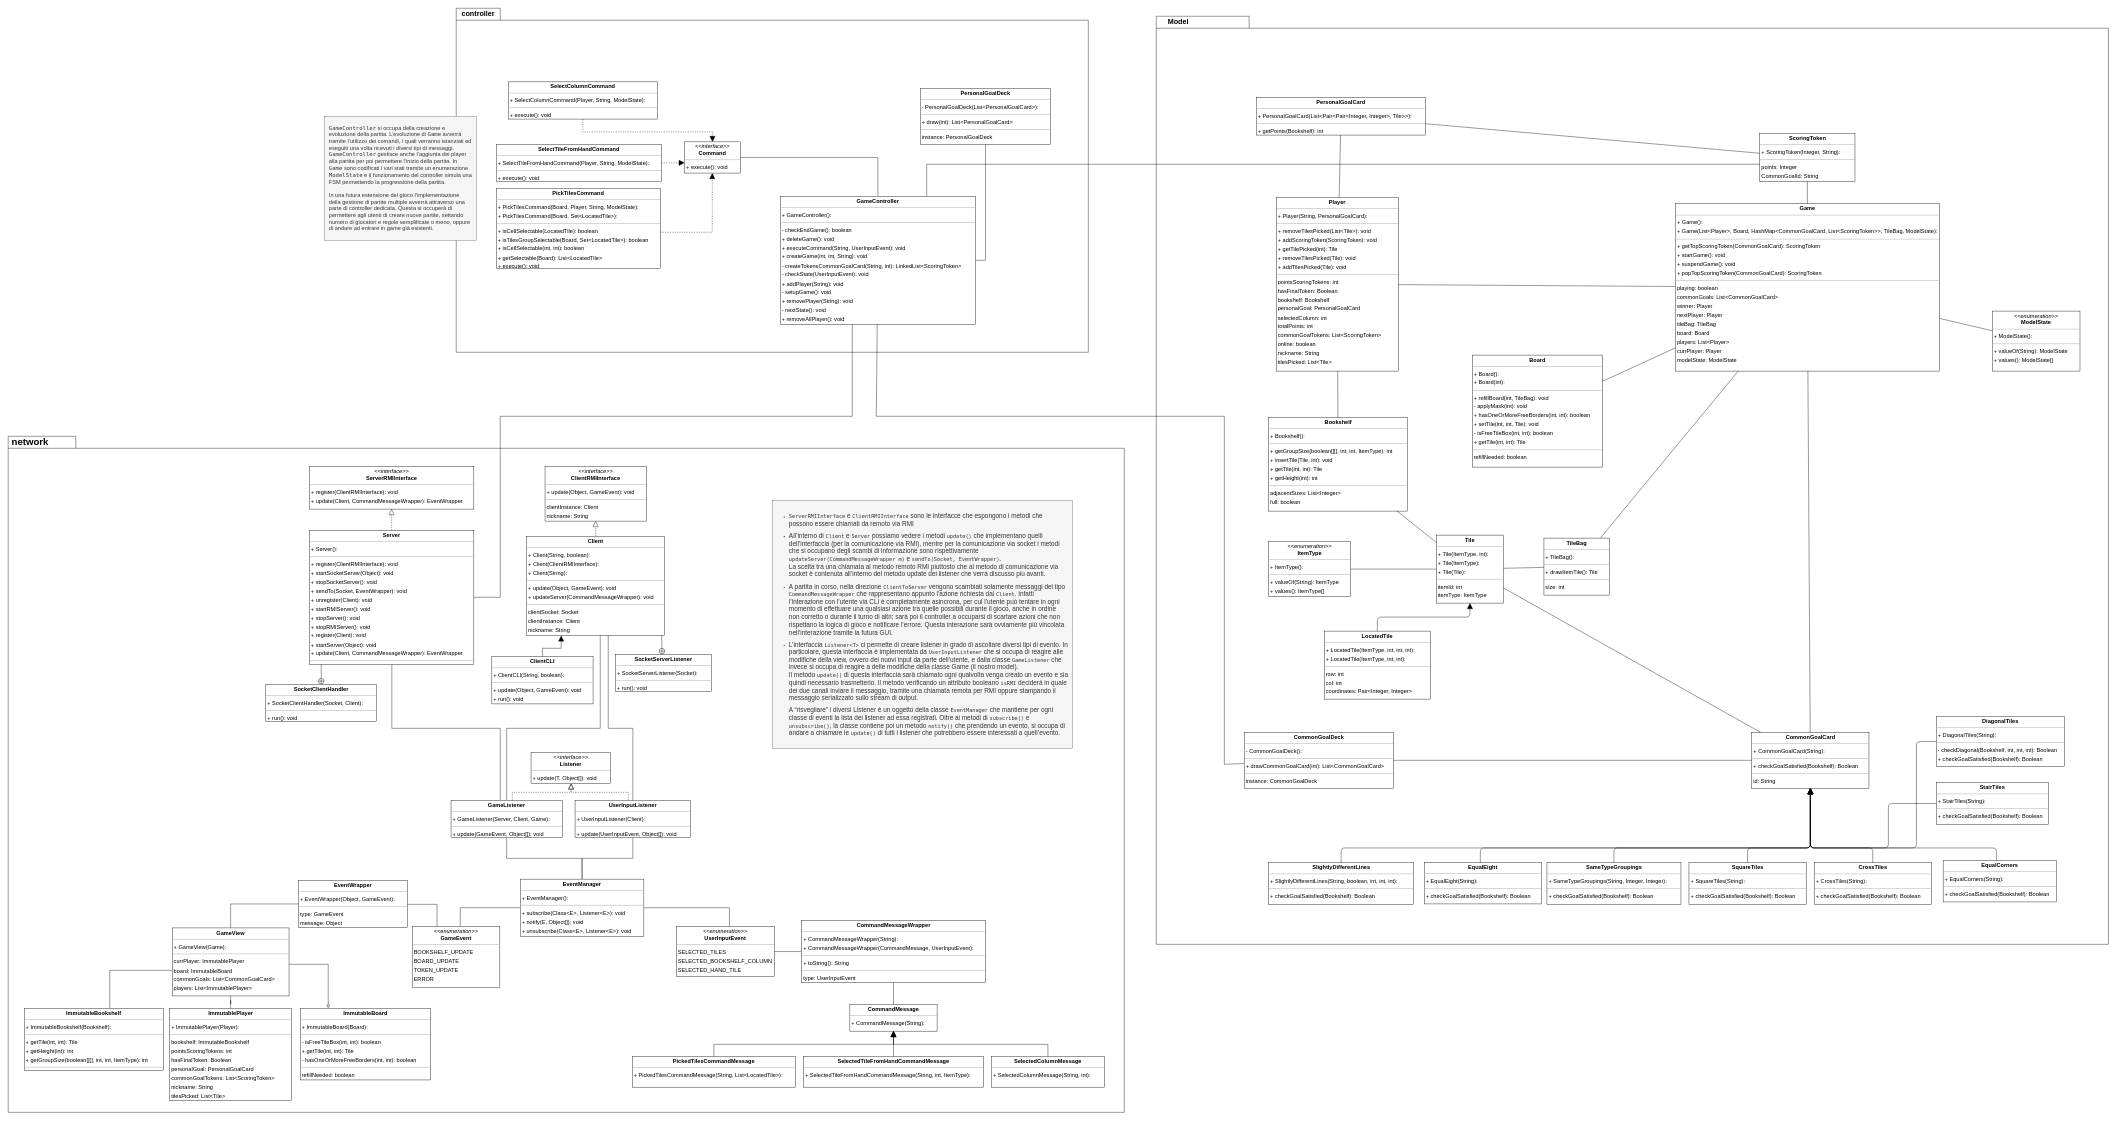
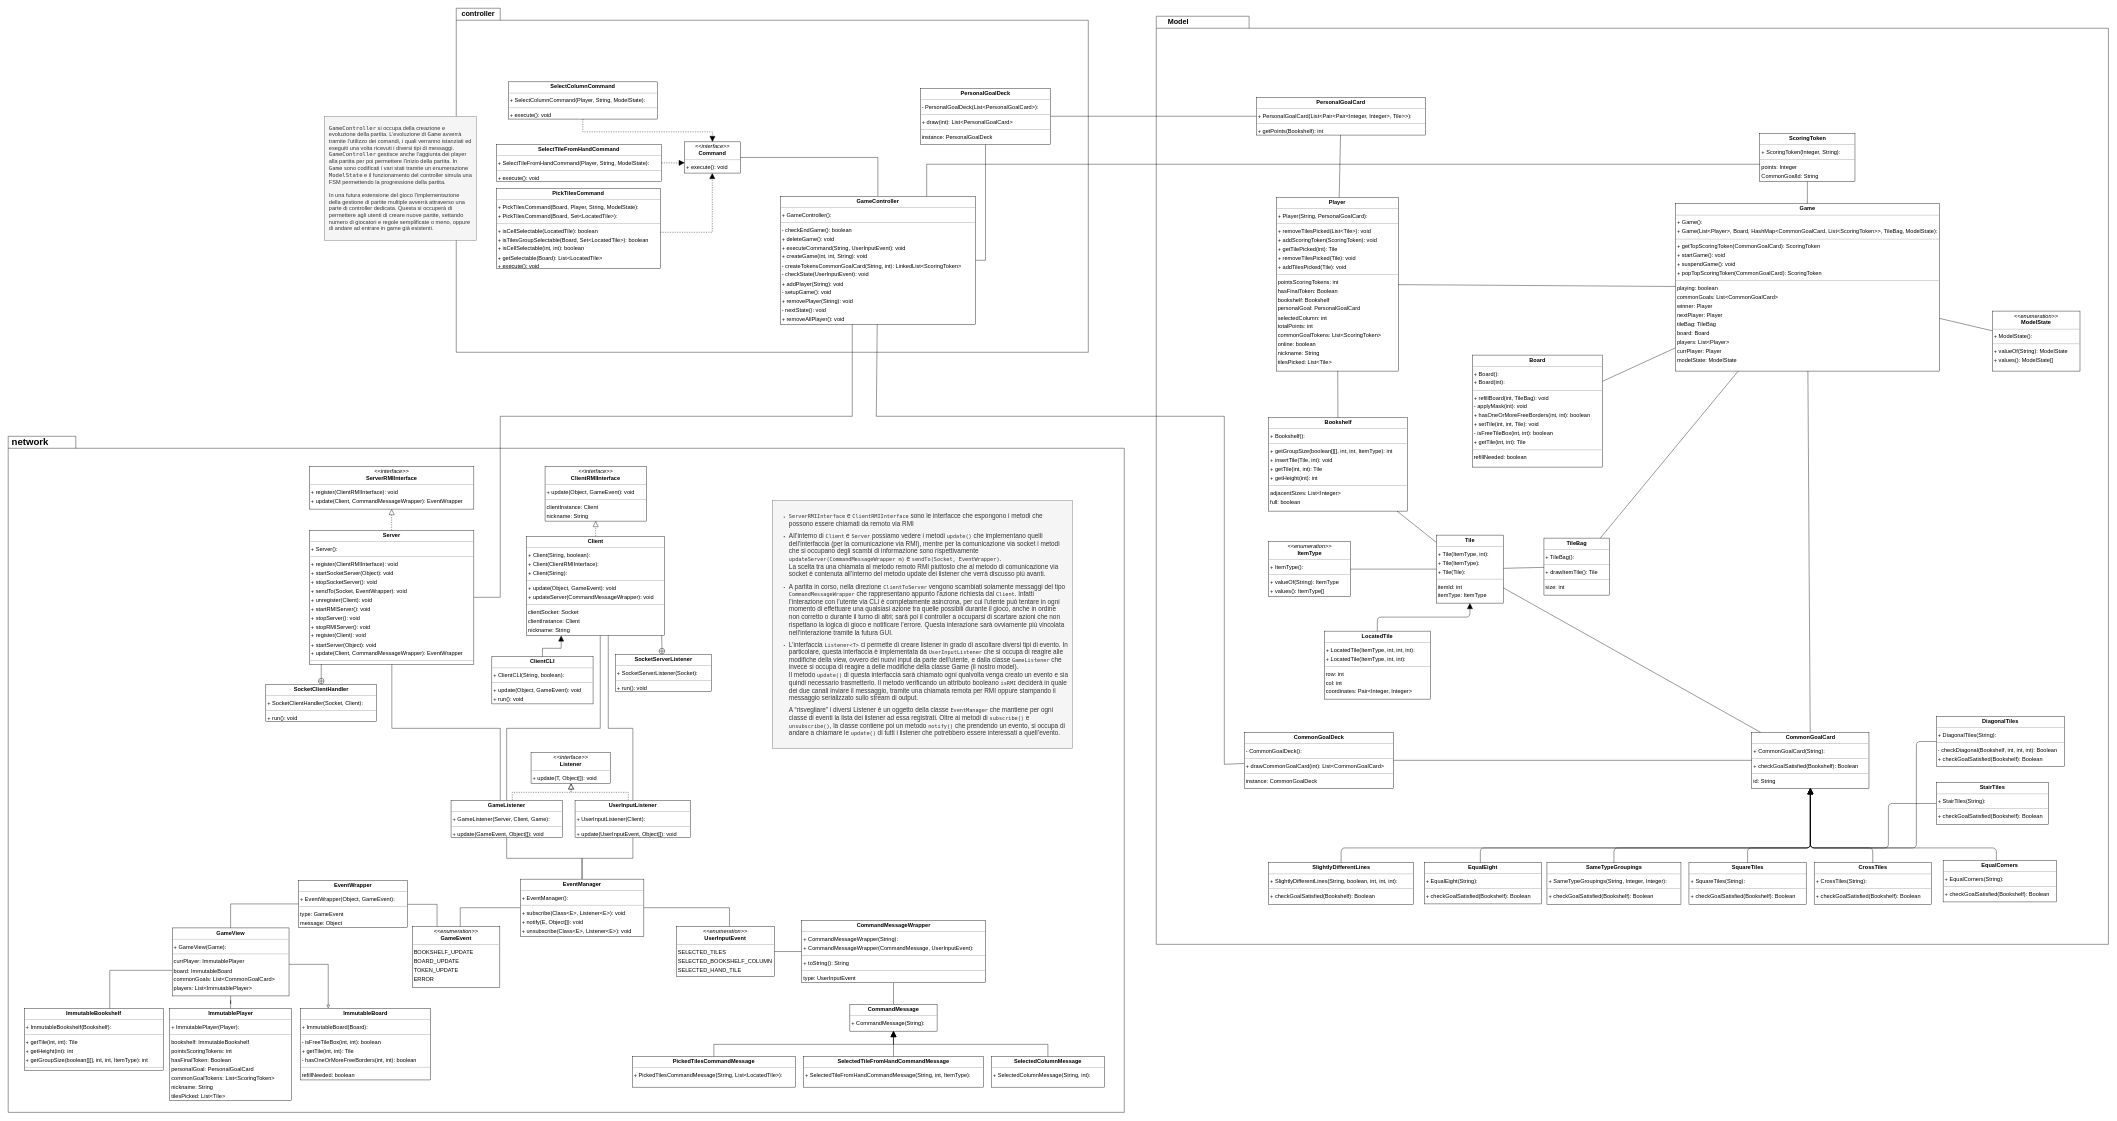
edge "PersonalGoalCard + PersonalGoalCard(List<Pair<Pair<Integer, Integer>, Tile>>): + getPoints(Bookshelf): int" -- "ScoringToken + ScoringToken(Integer, String): points: Integer CommonGoalId: String": now "PersonalGoalCard + PersonalGoalCard(List<Pair<Pair<Integer, Integer>, Tile>>): + getPoints(Bookshelf): int" -- "PersonalGoalDeck - PersonalGoalDeck(List<PersonalGoalCard>): + draw(int): List<PersonalGoalCard> instance: PersonalGoalDeck"
